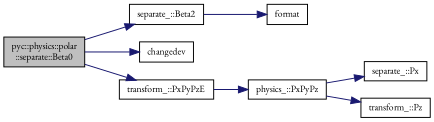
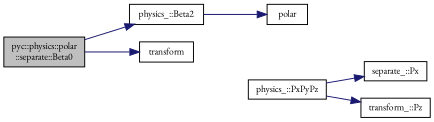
node "separate_::Beta2": label "separate_::Beta2" -> "physics_::Beta2"
node "format": label "format" -> "polar"
node "changedev": label "changedev" -> "transform"
node "transform_::PxPyPzE": removed
